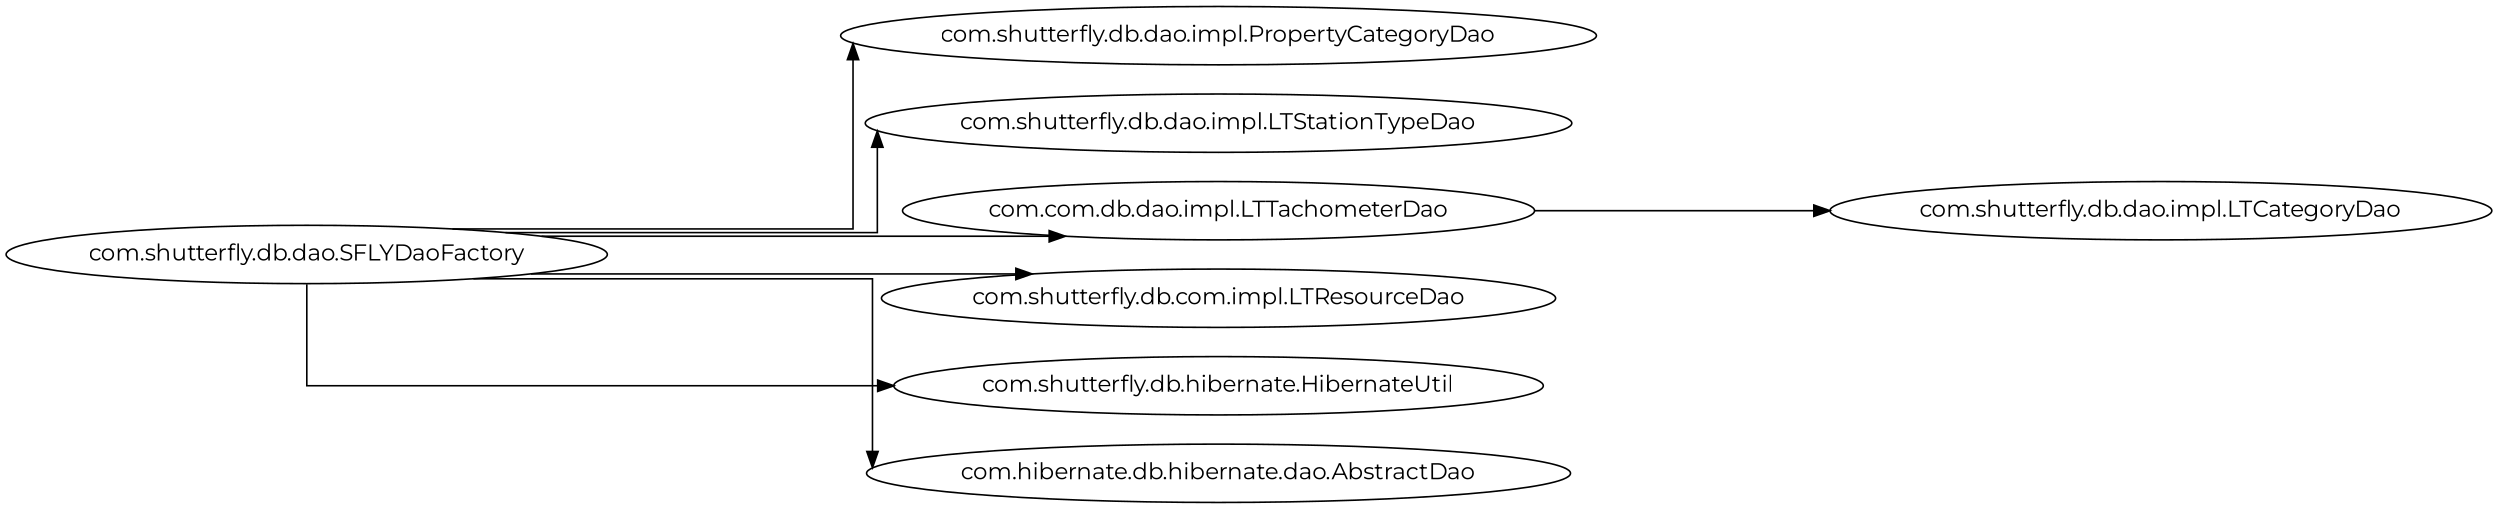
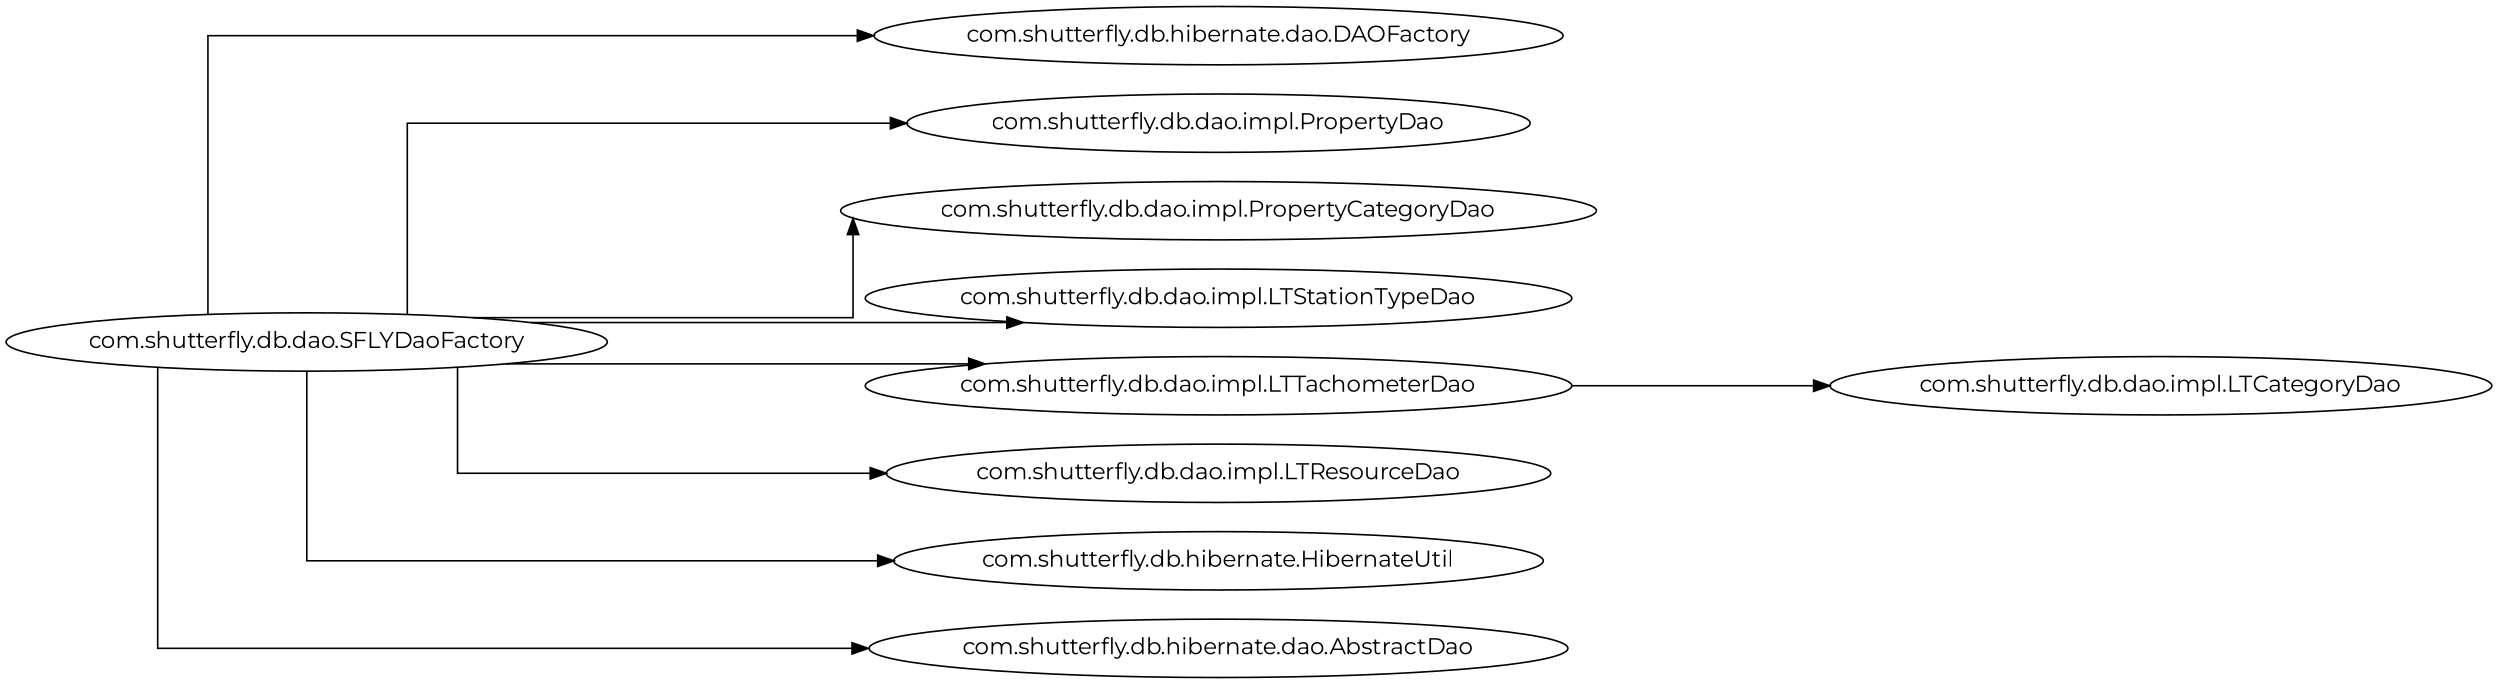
node "com.shutterfly.db.hibernate.dao.DAOFactory": added
node "com.shutterfly.db.dao.impl.PropertyDao": added
node "com.com.db.dao.impl.LTTachometerDao": label "com.com.db.dao.impl.LTTachometerDao" -> "com.shutterfly.db.dao.impl.LTTachometerDao"
node "com.shutterfly.db.com.impl.LTResourceDao": label "com.shutterfly.db.com.impl.LTResourceDao" -> "com.shutterfly.db.dao.impl.LTResourceDao"
node "com.hibernate.db.hibernate.dao.AbstractDao": label "com.hibernate.db.hibernate.dao.AbstractDao" -> "com.shutterfly.db.hibernate.dao.AbstractDao"
